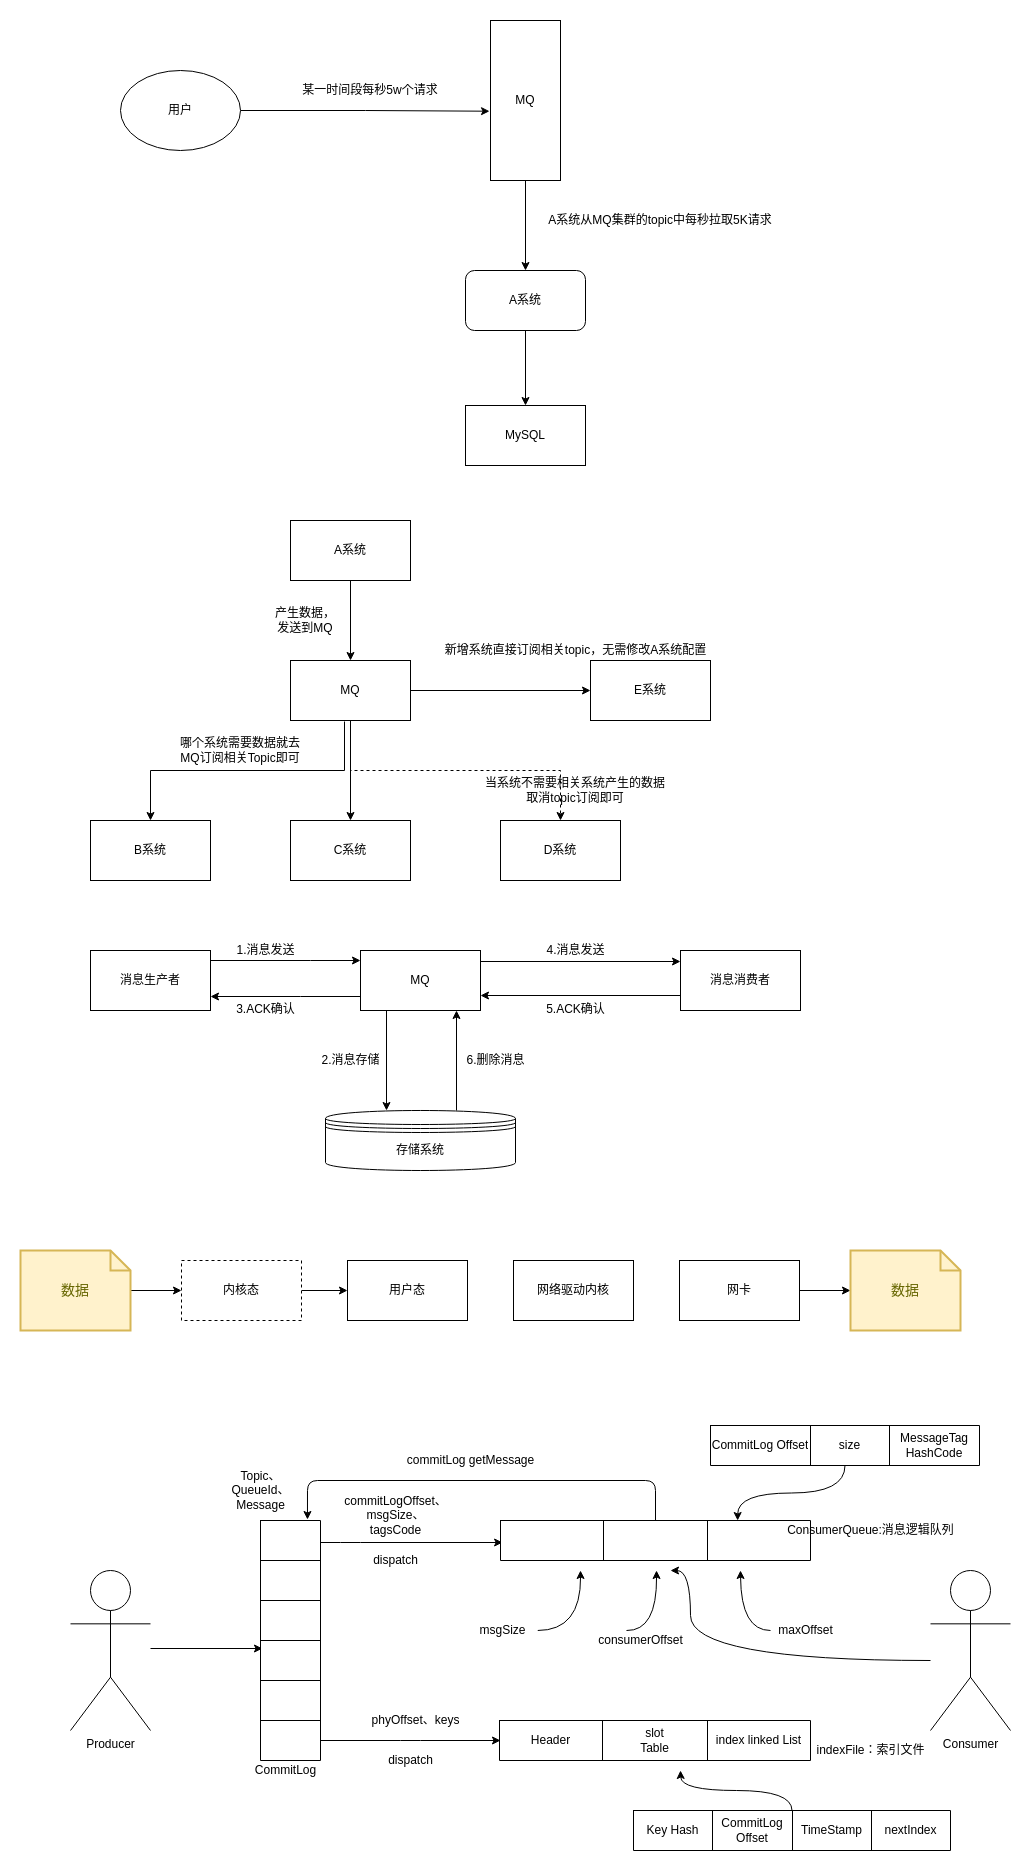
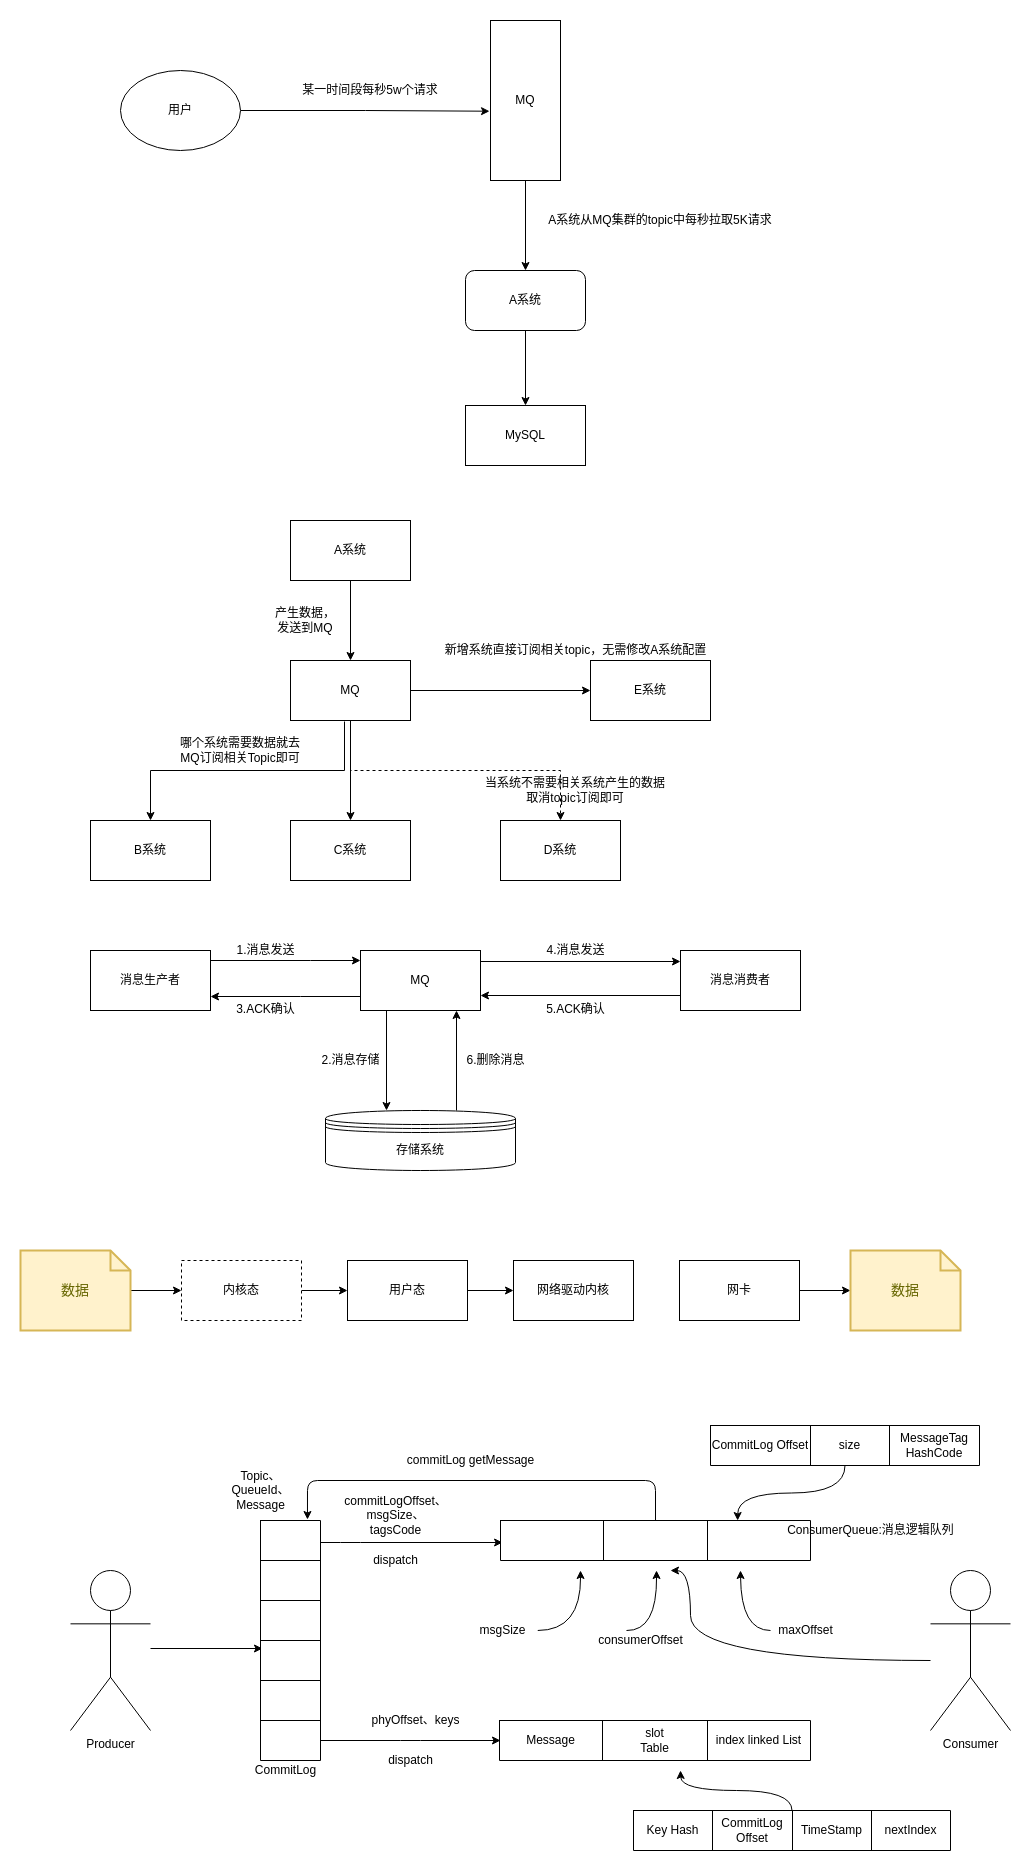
edge "用户态" -> "网络驱动内核": added
node "Header": label "Header" -> "Message"
node "indexFile：索引文件": removed
